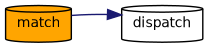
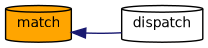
edge "match" -> "dispatch": reversed
